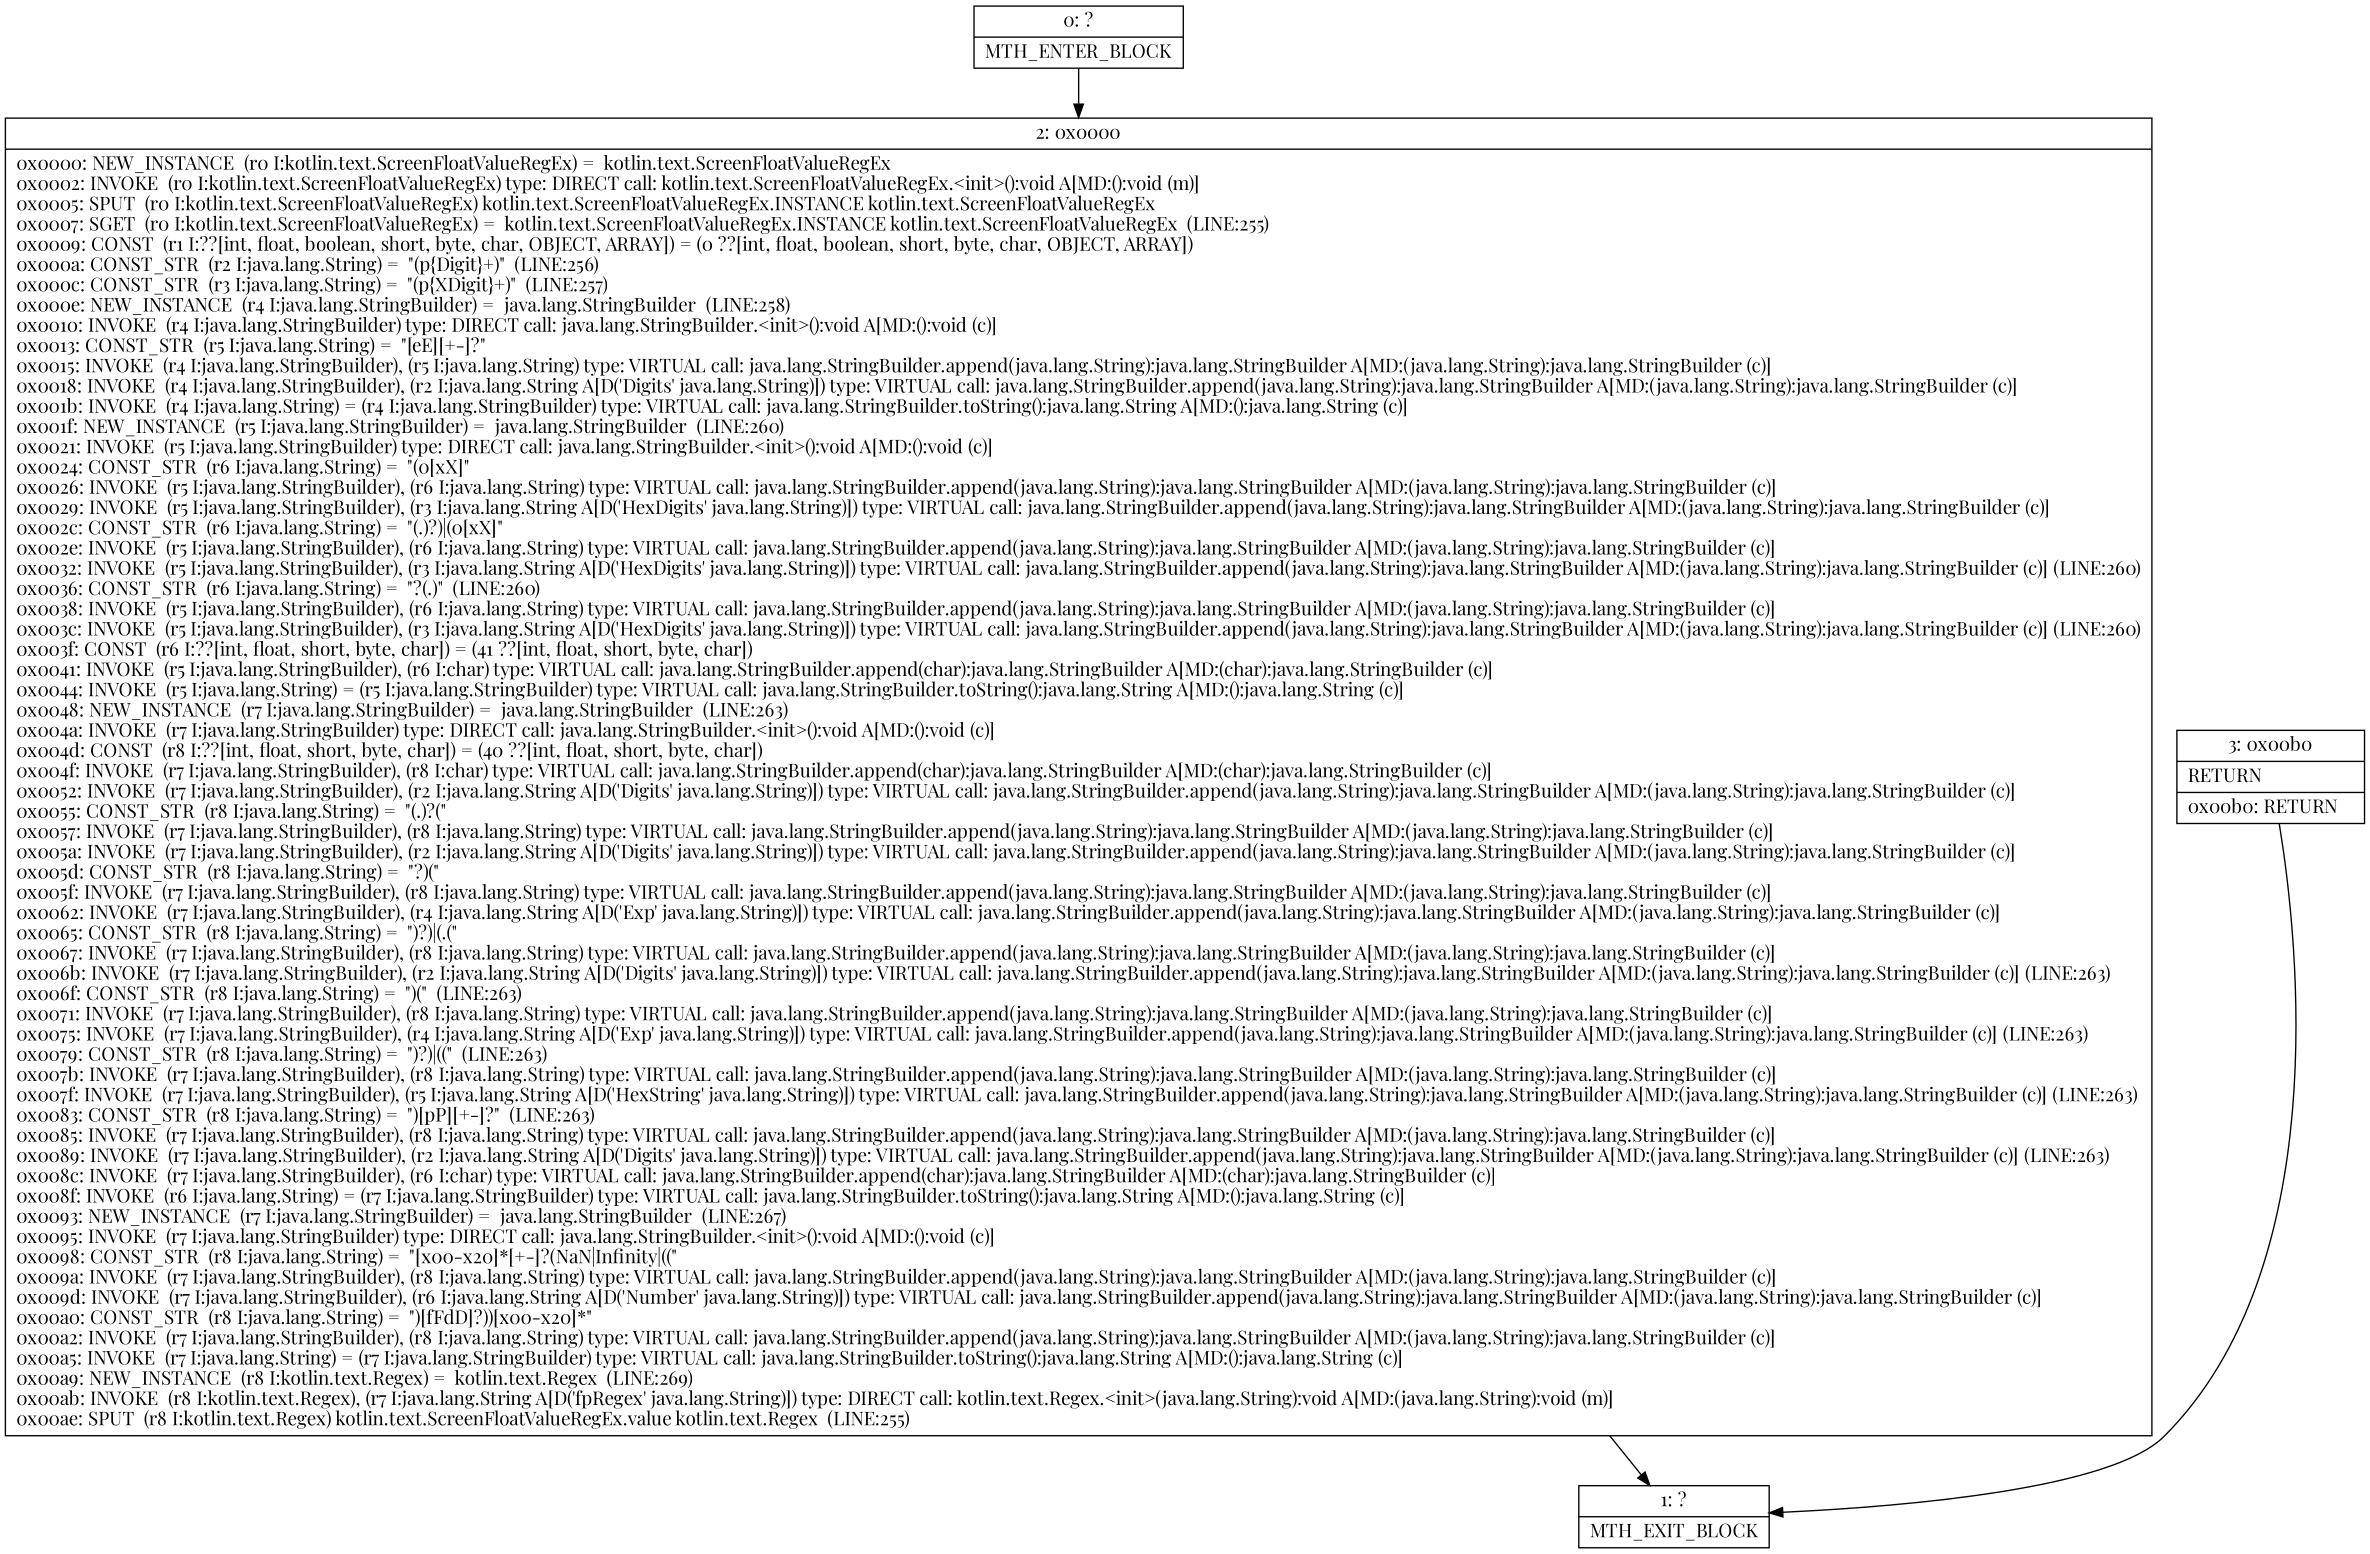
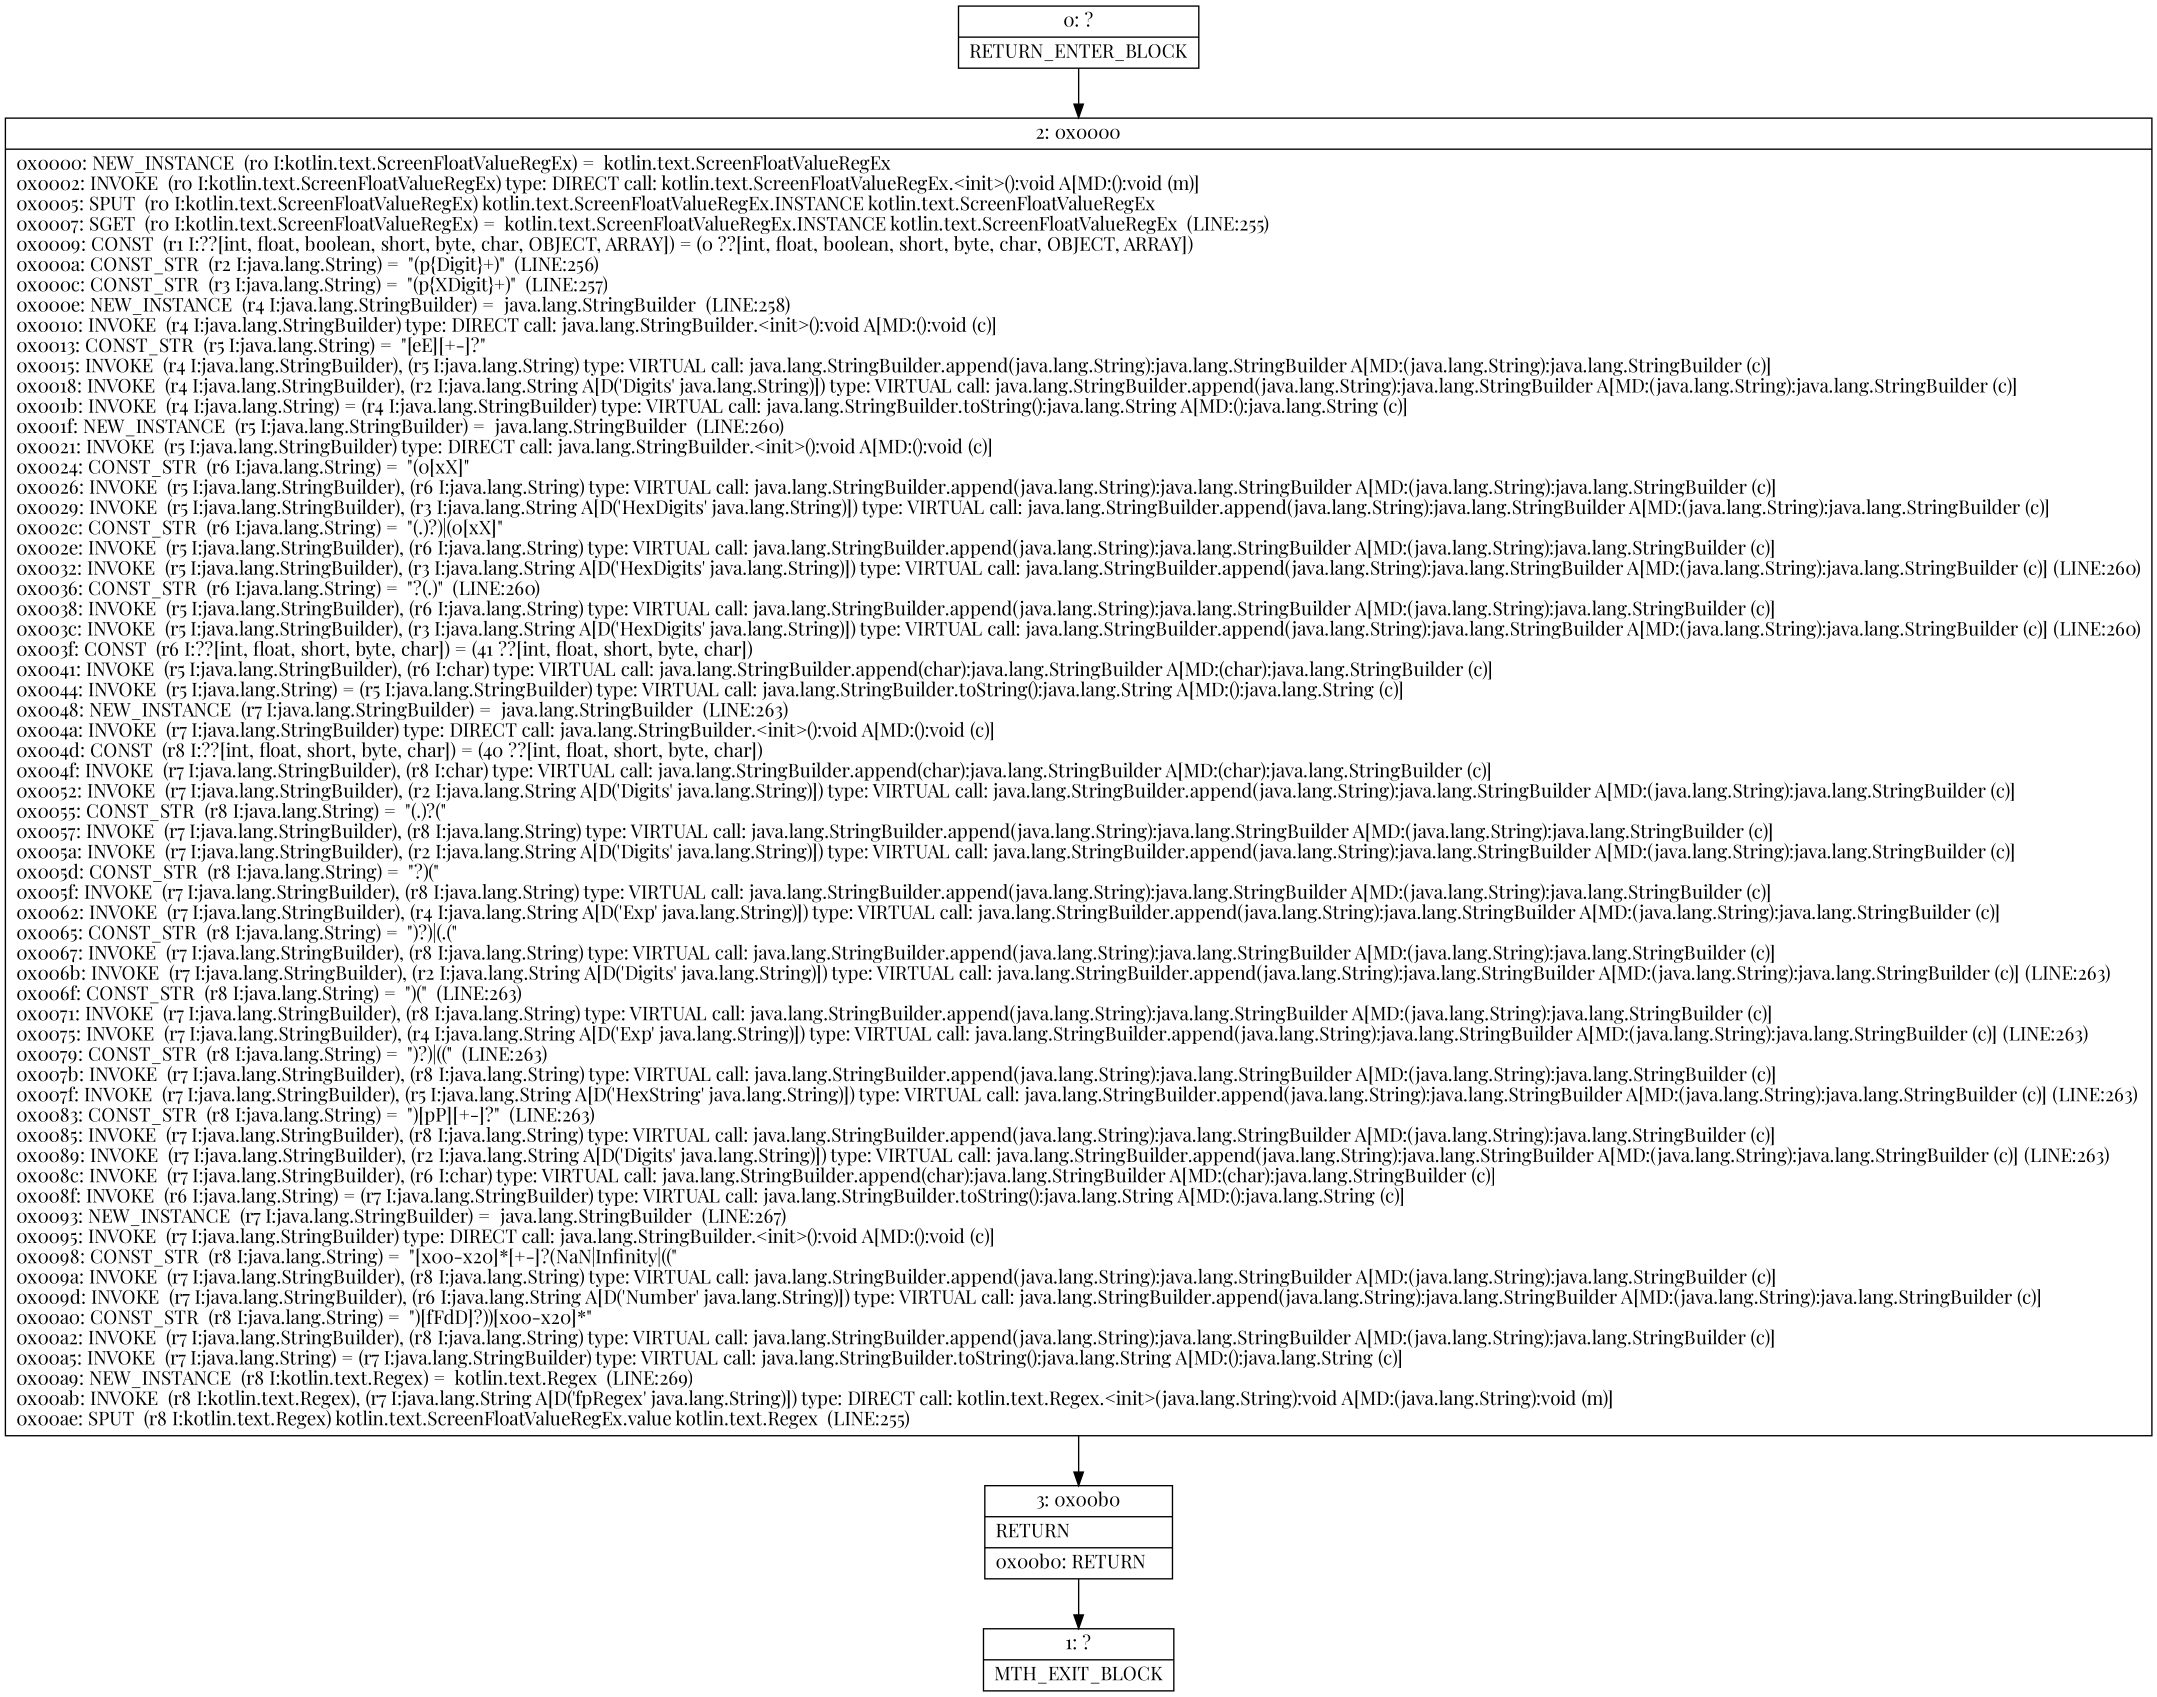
node "0: ?": text "MTH_ENTER_BLOCK" -> "RETURN_ENTER_BLOCK"
edge "2: 0x0000" -> "1: ?": now "2: 0x0000" -> "3: 0x00b0"
